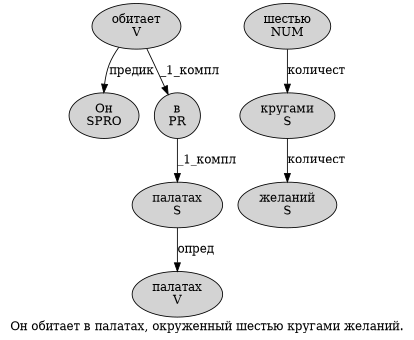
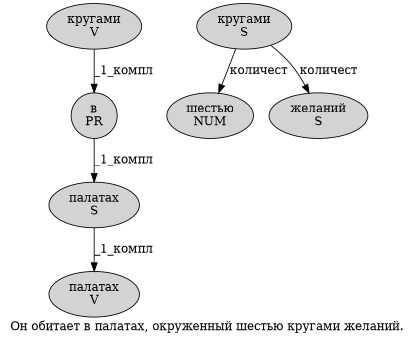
node "обитает V": label "обитает V" -> "кругами V"
edge "шестью NUM" -> "кругами S": reversed
node "Он SPRO": removed
edge "палатах S" -> "палатах V": label "опред" -> "_1_компл"
